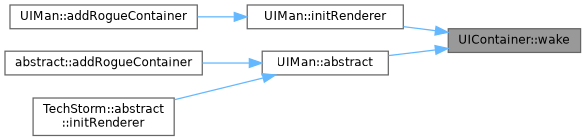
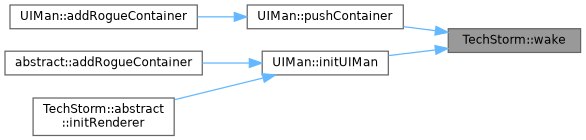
node "UIMan::initRenderer": label "UIMan::initRenderer" -> "UIMan::pushContainer"
node "UIContainer::wake": label "UIContainer::wake" -> "TechStorm::wake"
node "UIMan::abstract": label "UIMan::abstract" -> "UIMan::initUIMan"
